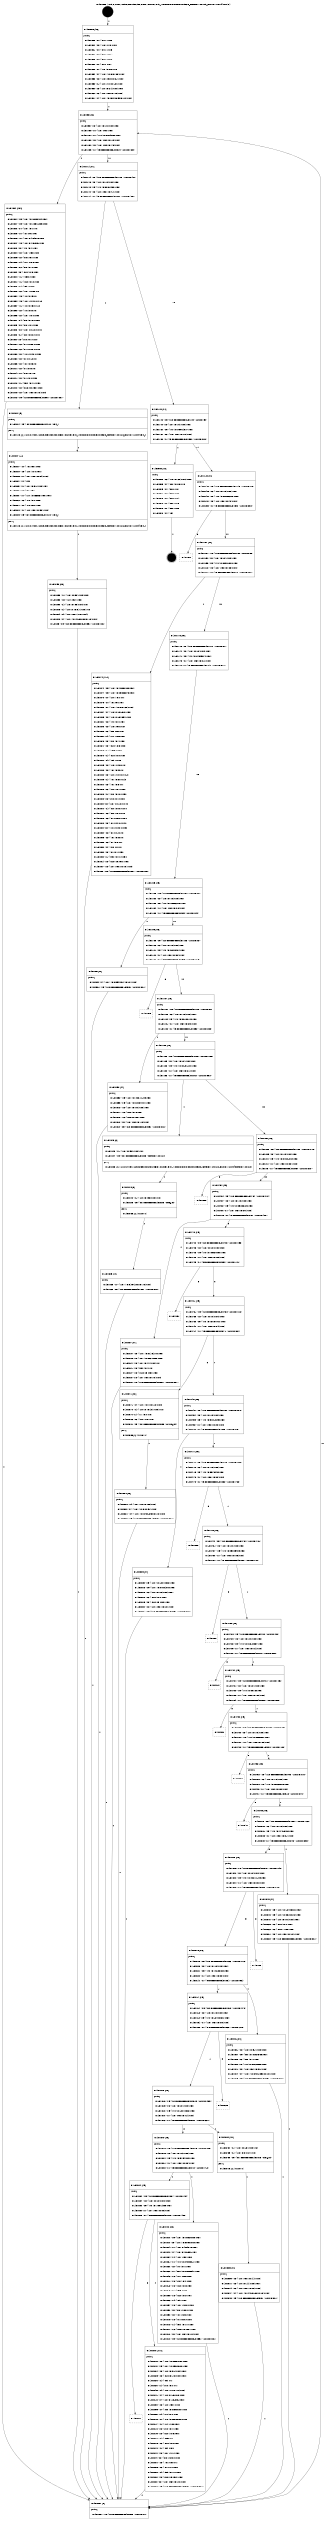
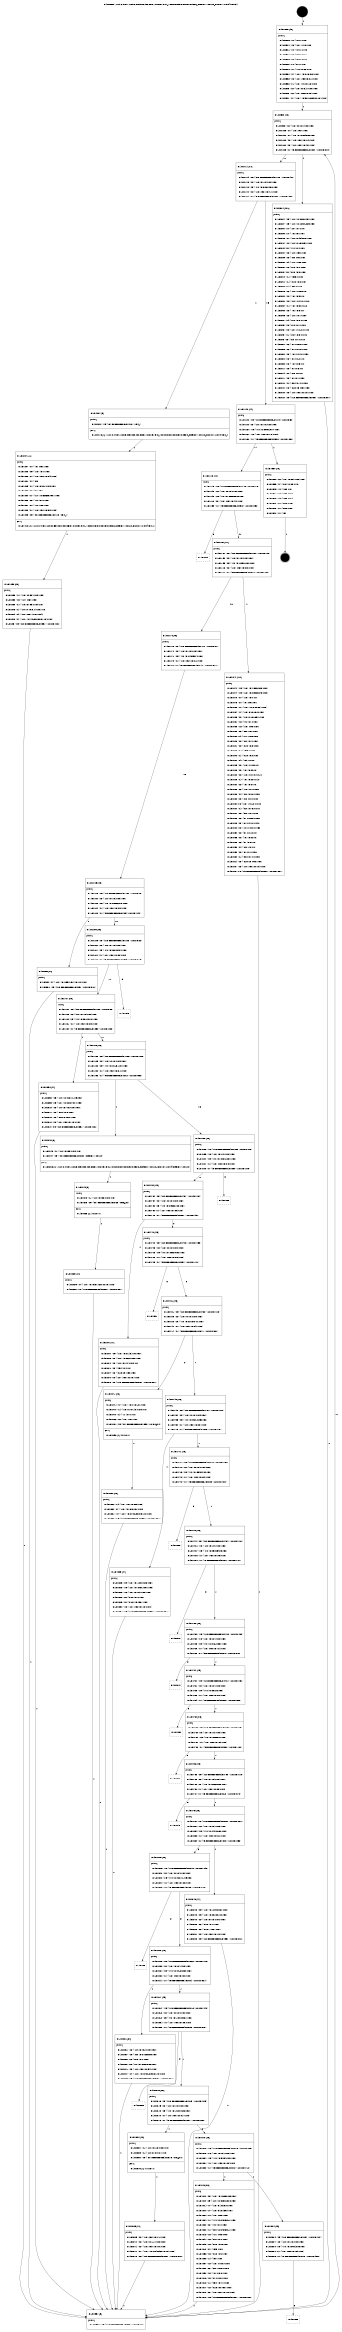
node "0x401a28 [111]": removed
